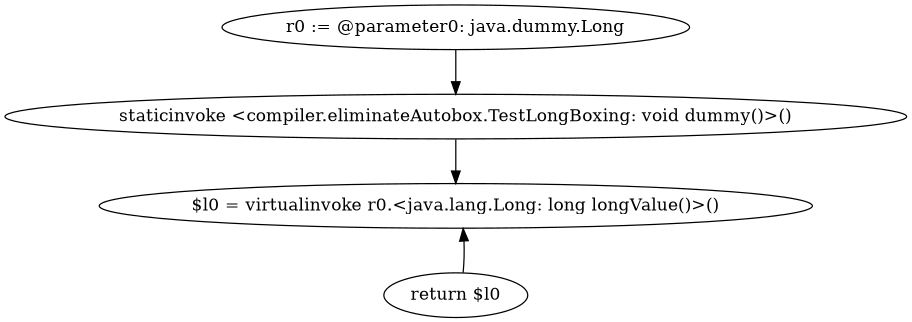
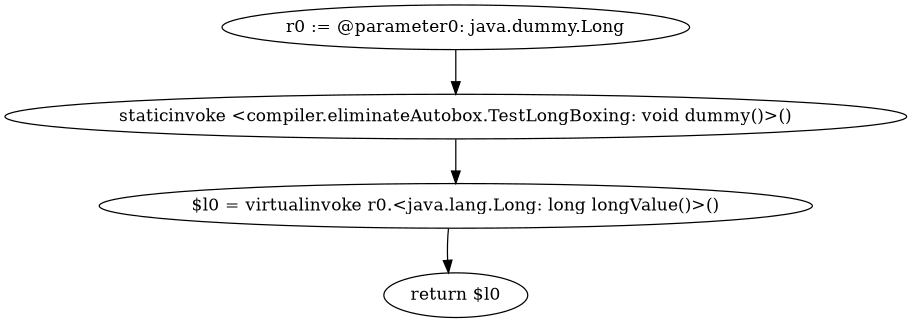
edge "return $l0" -> "$l0 = virtualinvoke r0.<java.lang.Long: long longValue()>()": reversed
